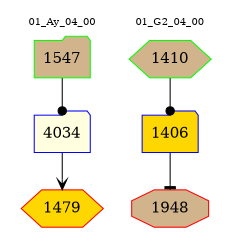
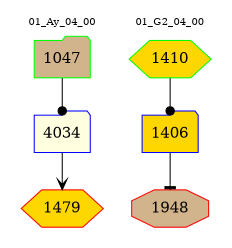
node "1547": label "1547" -> "1047"
node "1410": fillcolor tan -> gold
